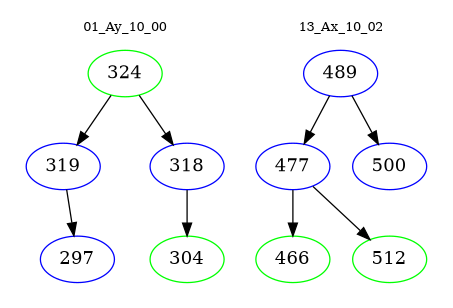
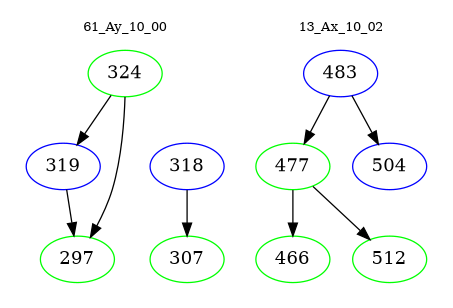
cluster "01_Ay_10_00": label "01_Ay_10_00" -> "61_Ay_10_00"
node "489": label "489" -> "483"
edge "324" -> "318": now "324" -> "297"
node "477": color blue -> green
node "500": label "500" -> "504"
node "297": color blue -> green
node "304": label "304" -> "307"
